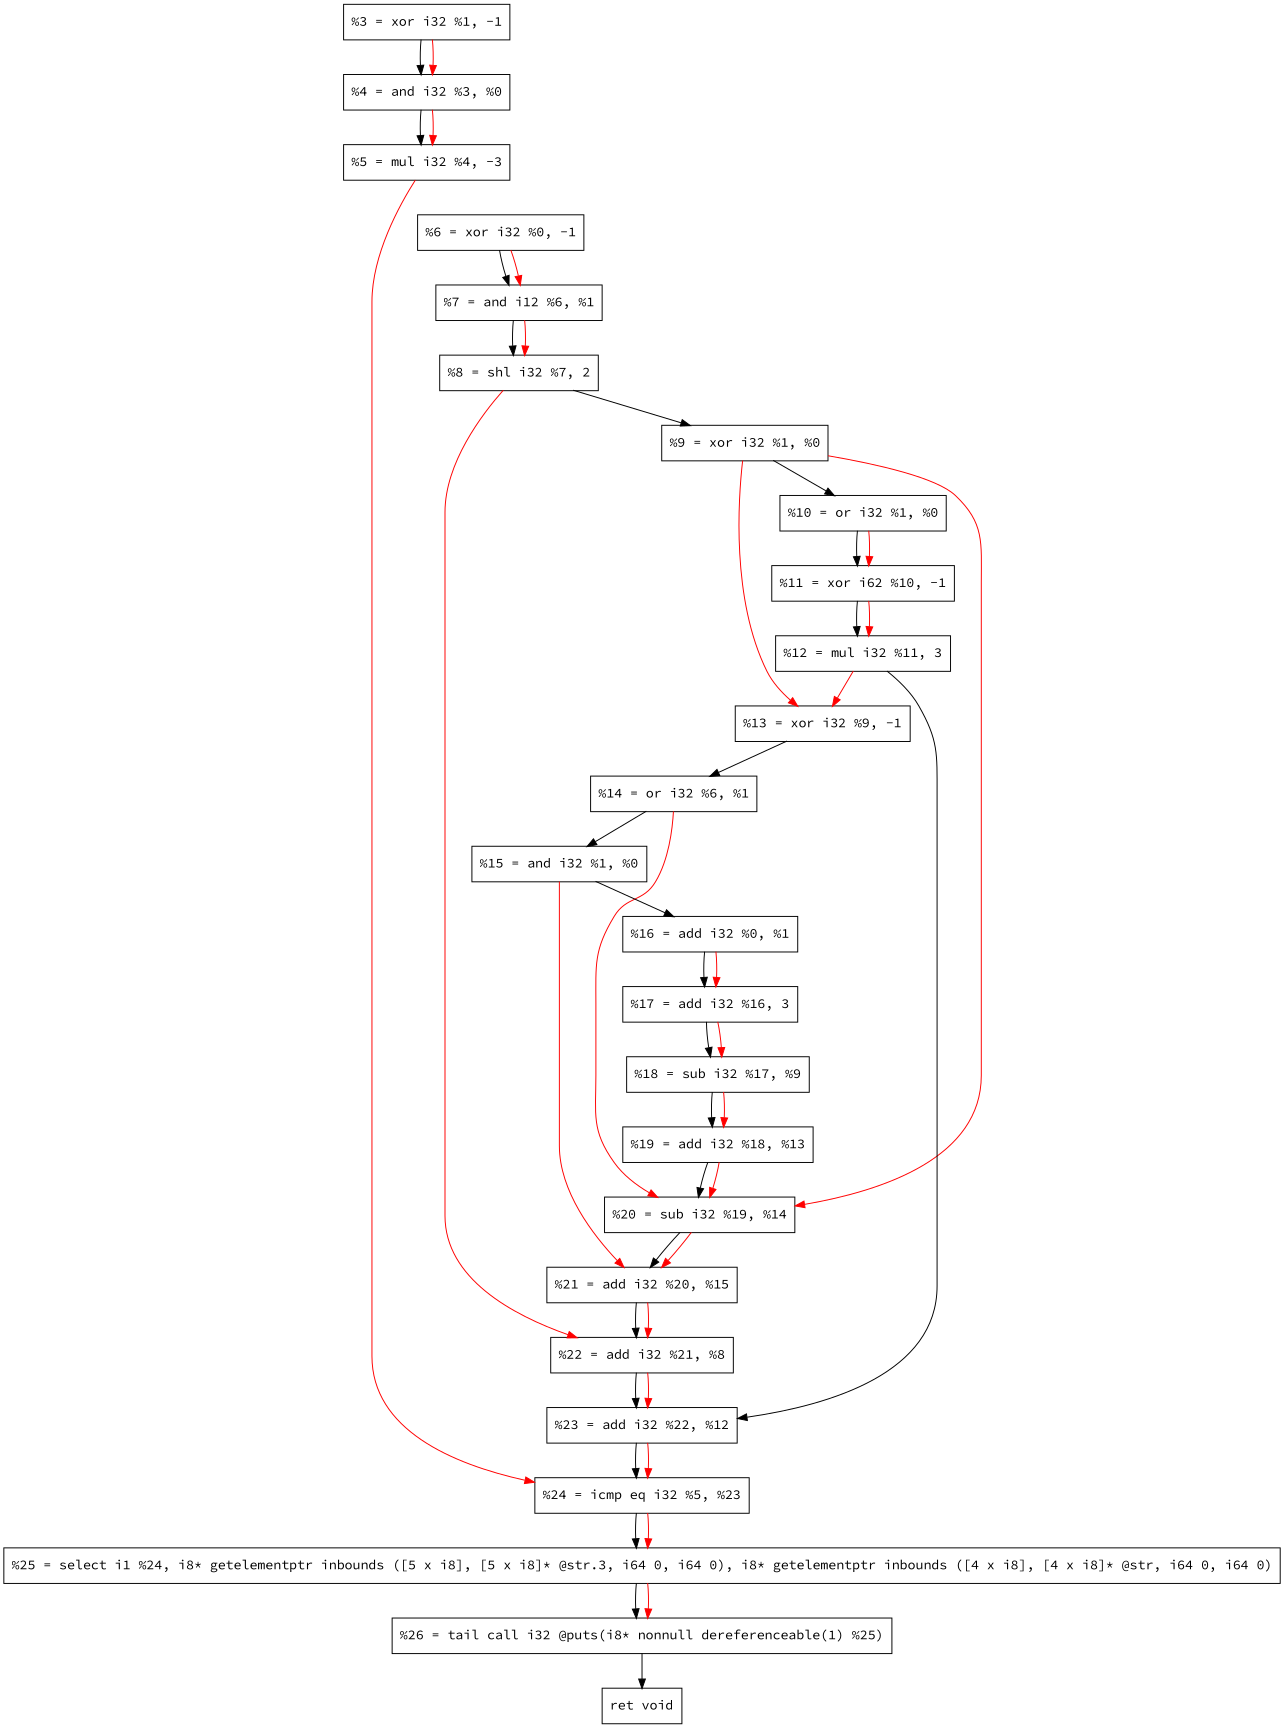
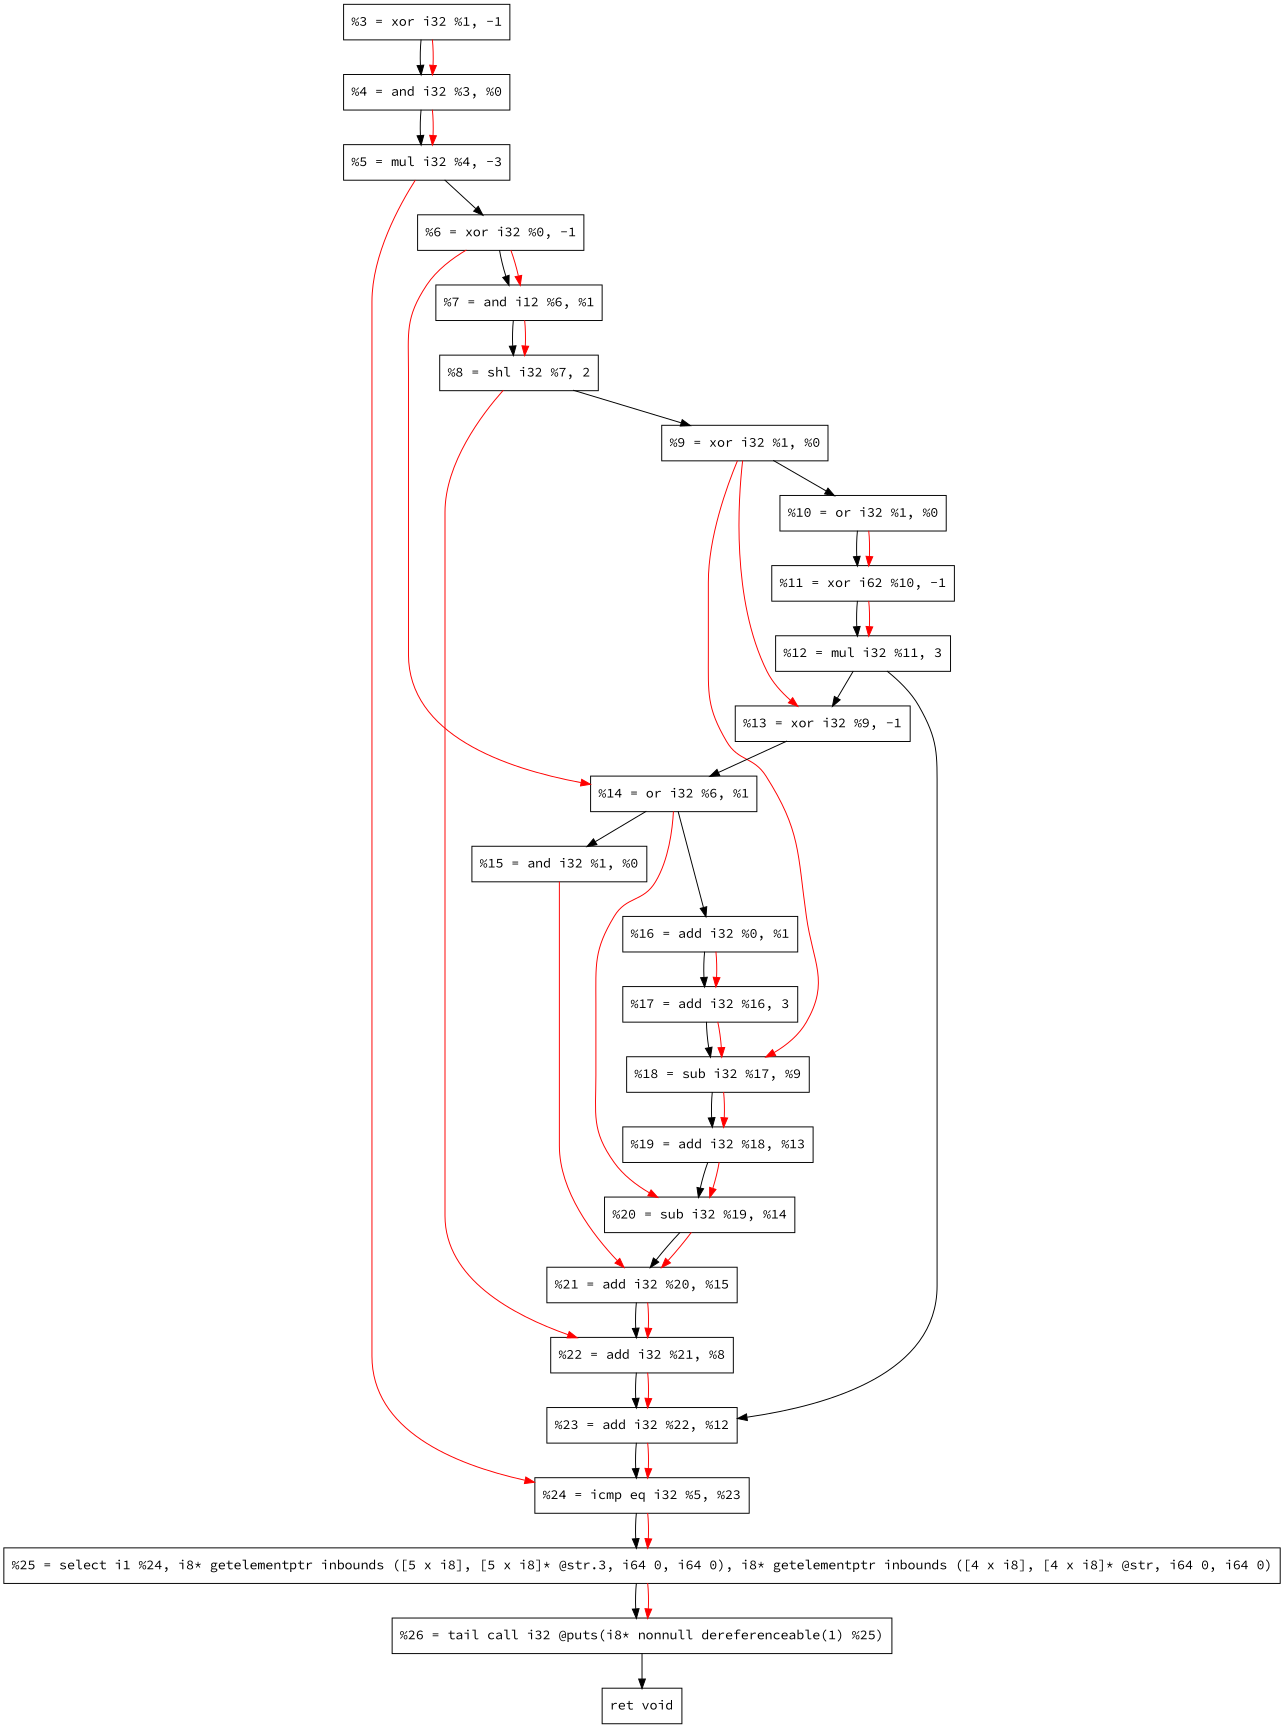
edge "%5 = mul i32 %4, -3" -> "%6 = xor i32 %0, -1": added
edge "%6 = xor i32 %0, -1" -> "%14 = or i32 %6, %1": added
edge "%12 = mul i32 %11, 3" -> "%13 = xor i32 %9, -1": color red -> black
edge "%9 = xor i32 %1, %0" -> "%20 = sub i32 %19, %14": now "%9 = xor i32 %1, %0" -> "%18 = sub i32 %17, %9"
edge "%15 = and i32 %1, %0" -> "%16 = add i32 %0, %1": now "%14 = or i32 %6, %1" -> "%16 = add i32 %0, %1"
